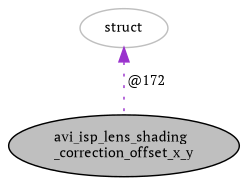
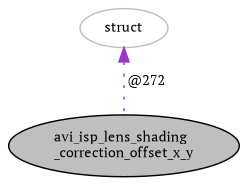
edge "avi_isp_lens_shading _correction_offset_x_y" -> "struct": label " @172" -> " @272"
